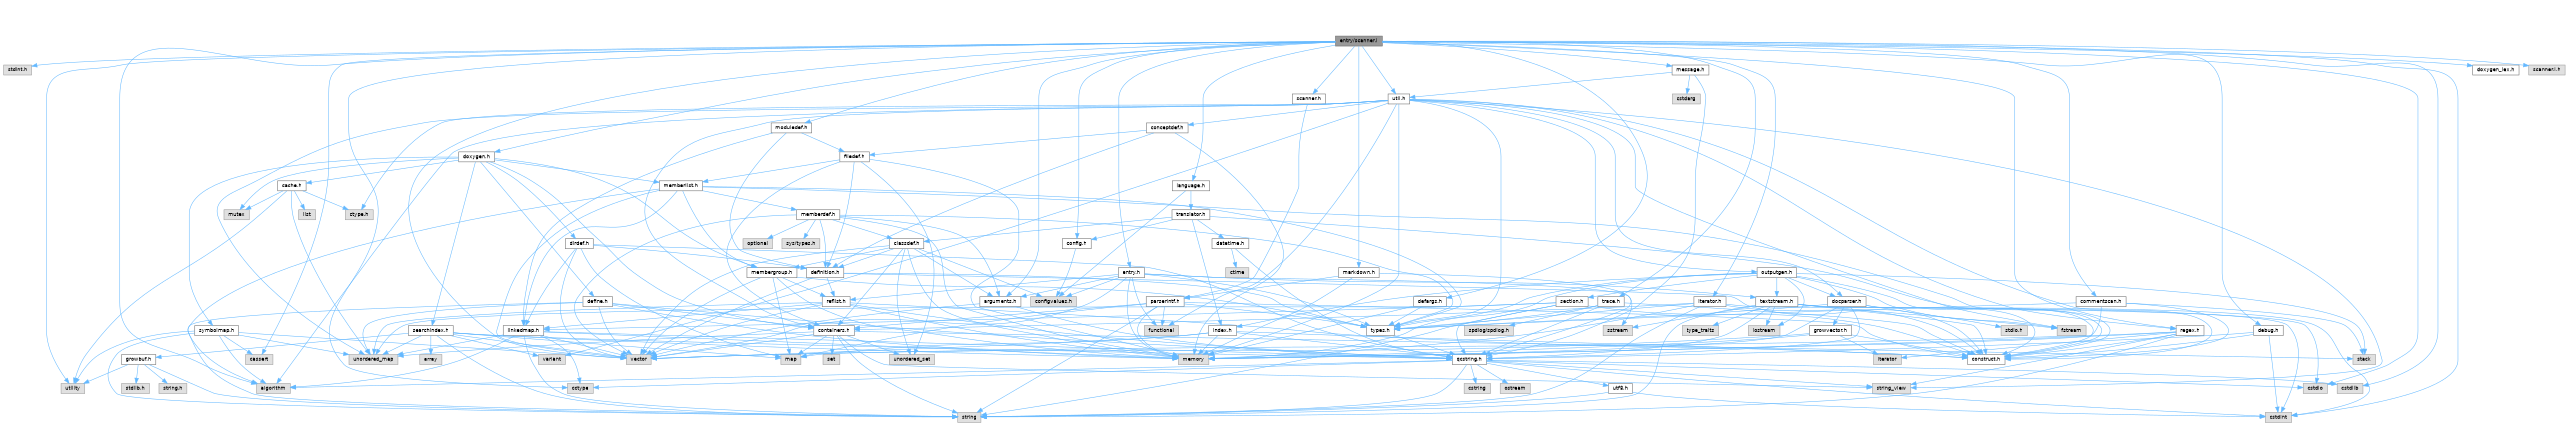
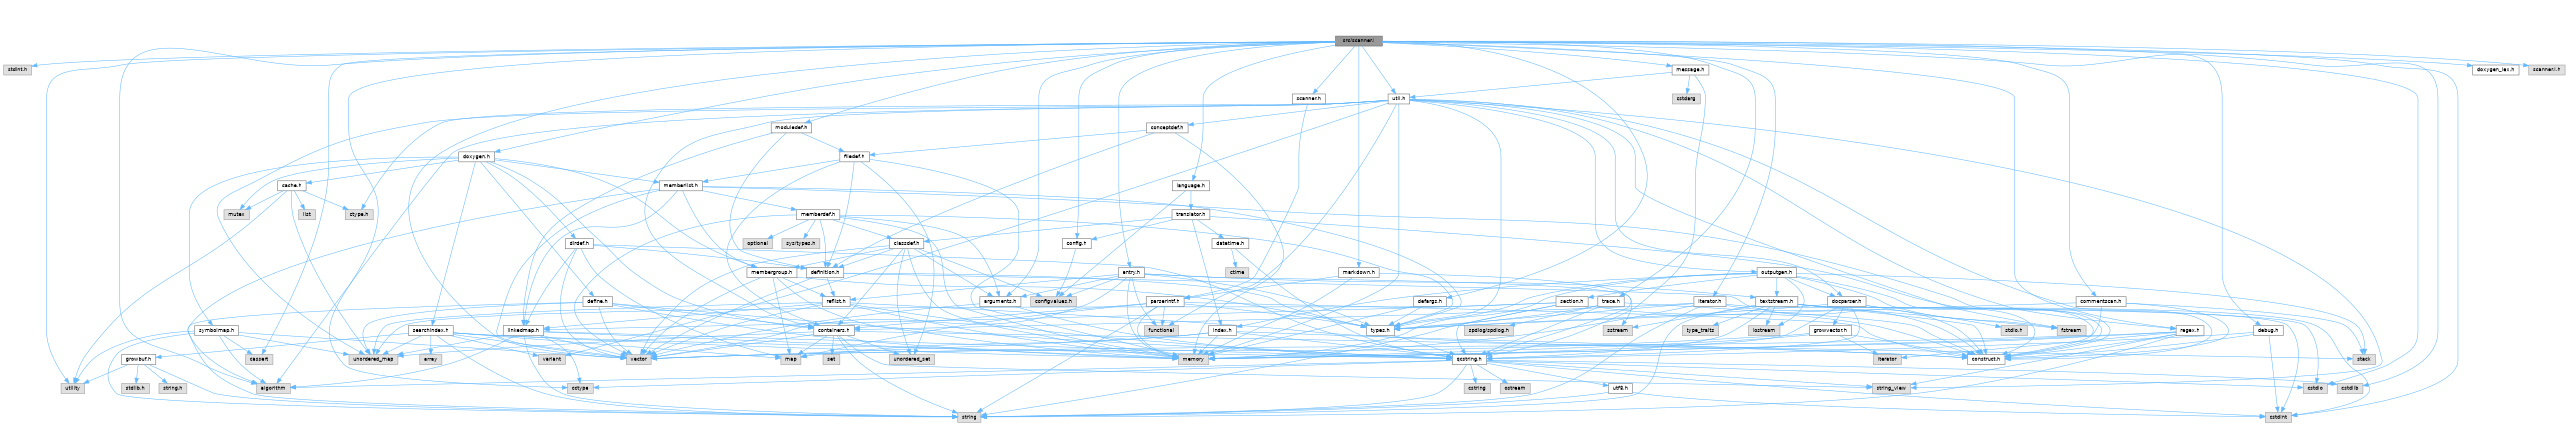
node "entry/scanner.l": label "entry/scanner.l" -> "src/scanner.l"
